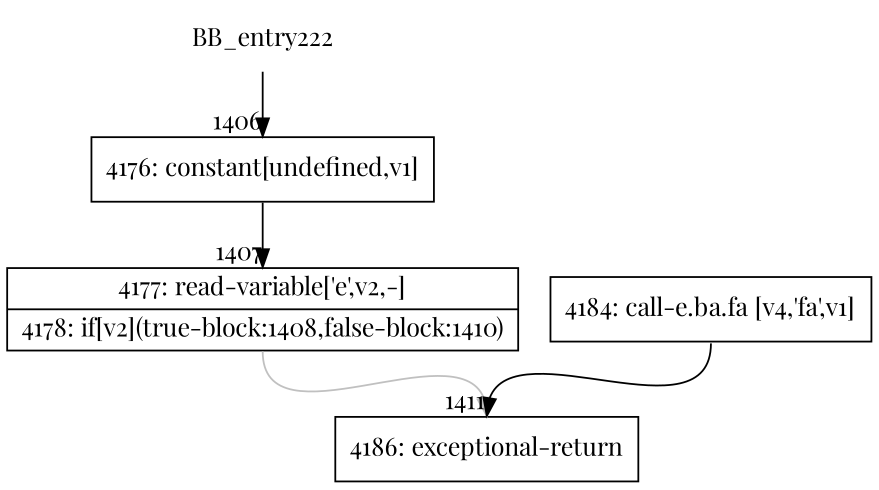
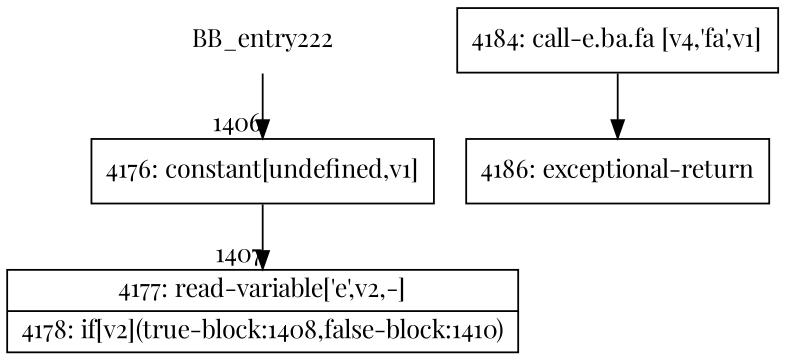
edge "4177: read-variable['e',v2,-]" -> "4186: exceptional-return": removed
